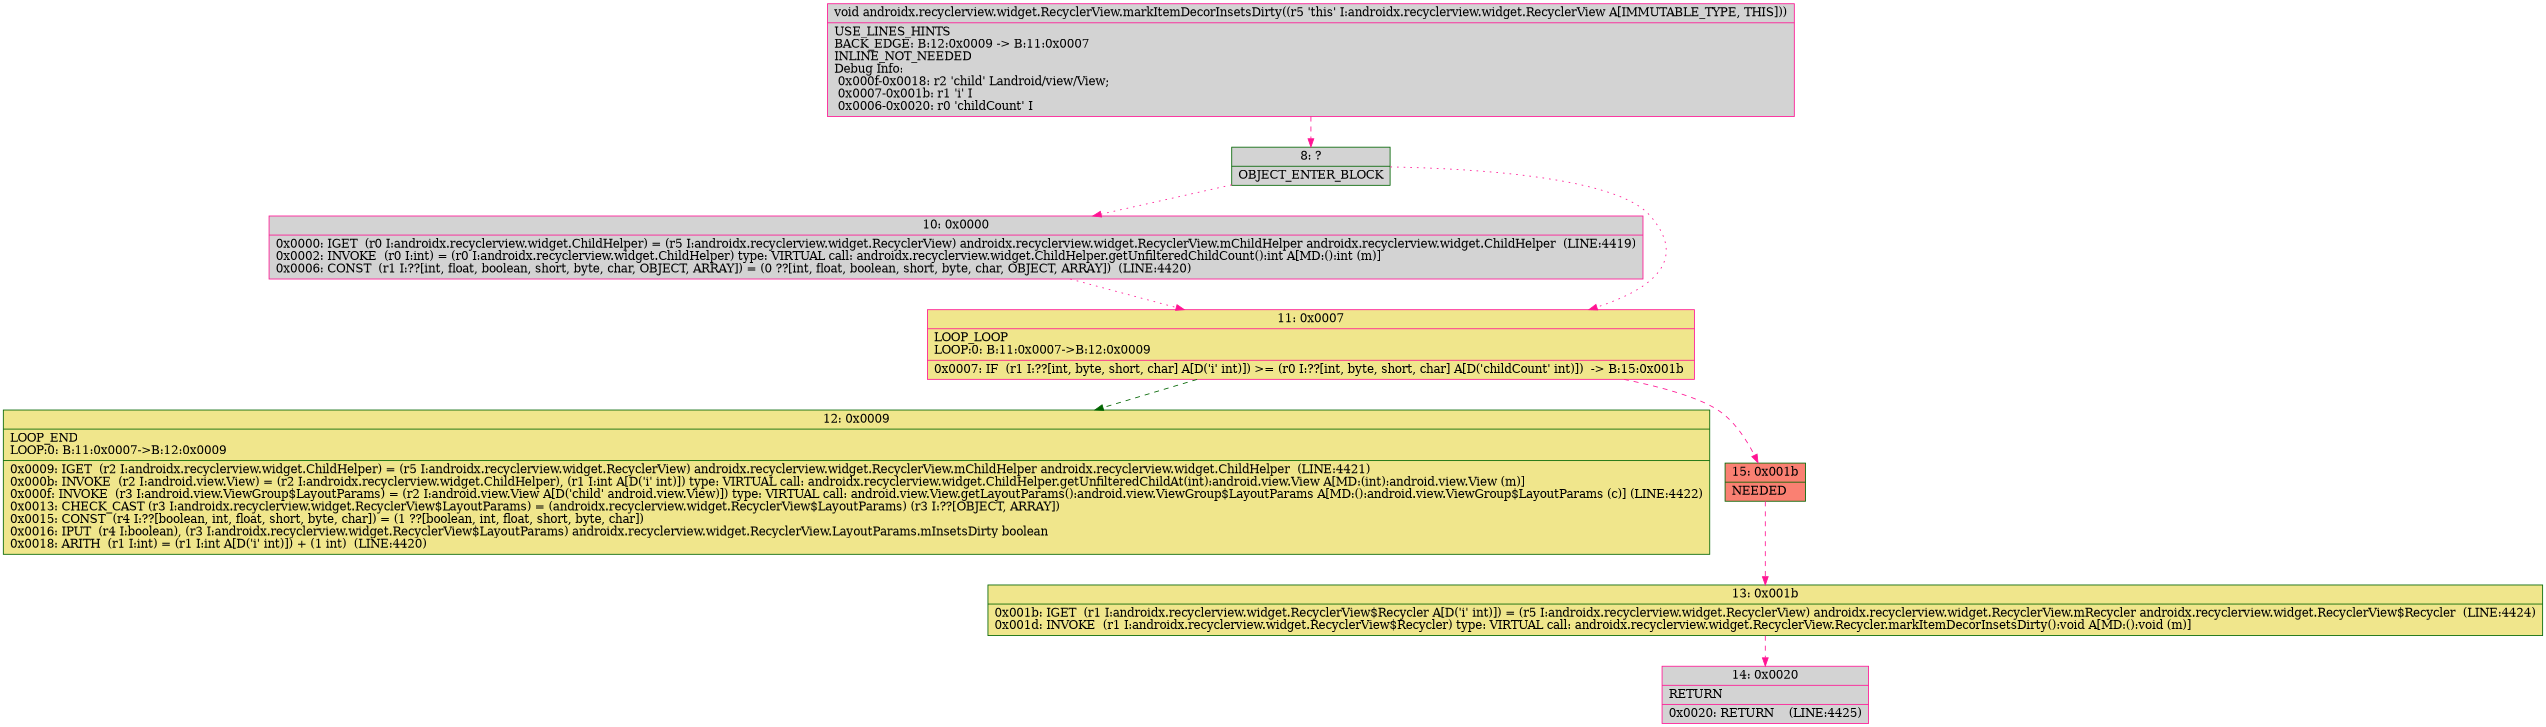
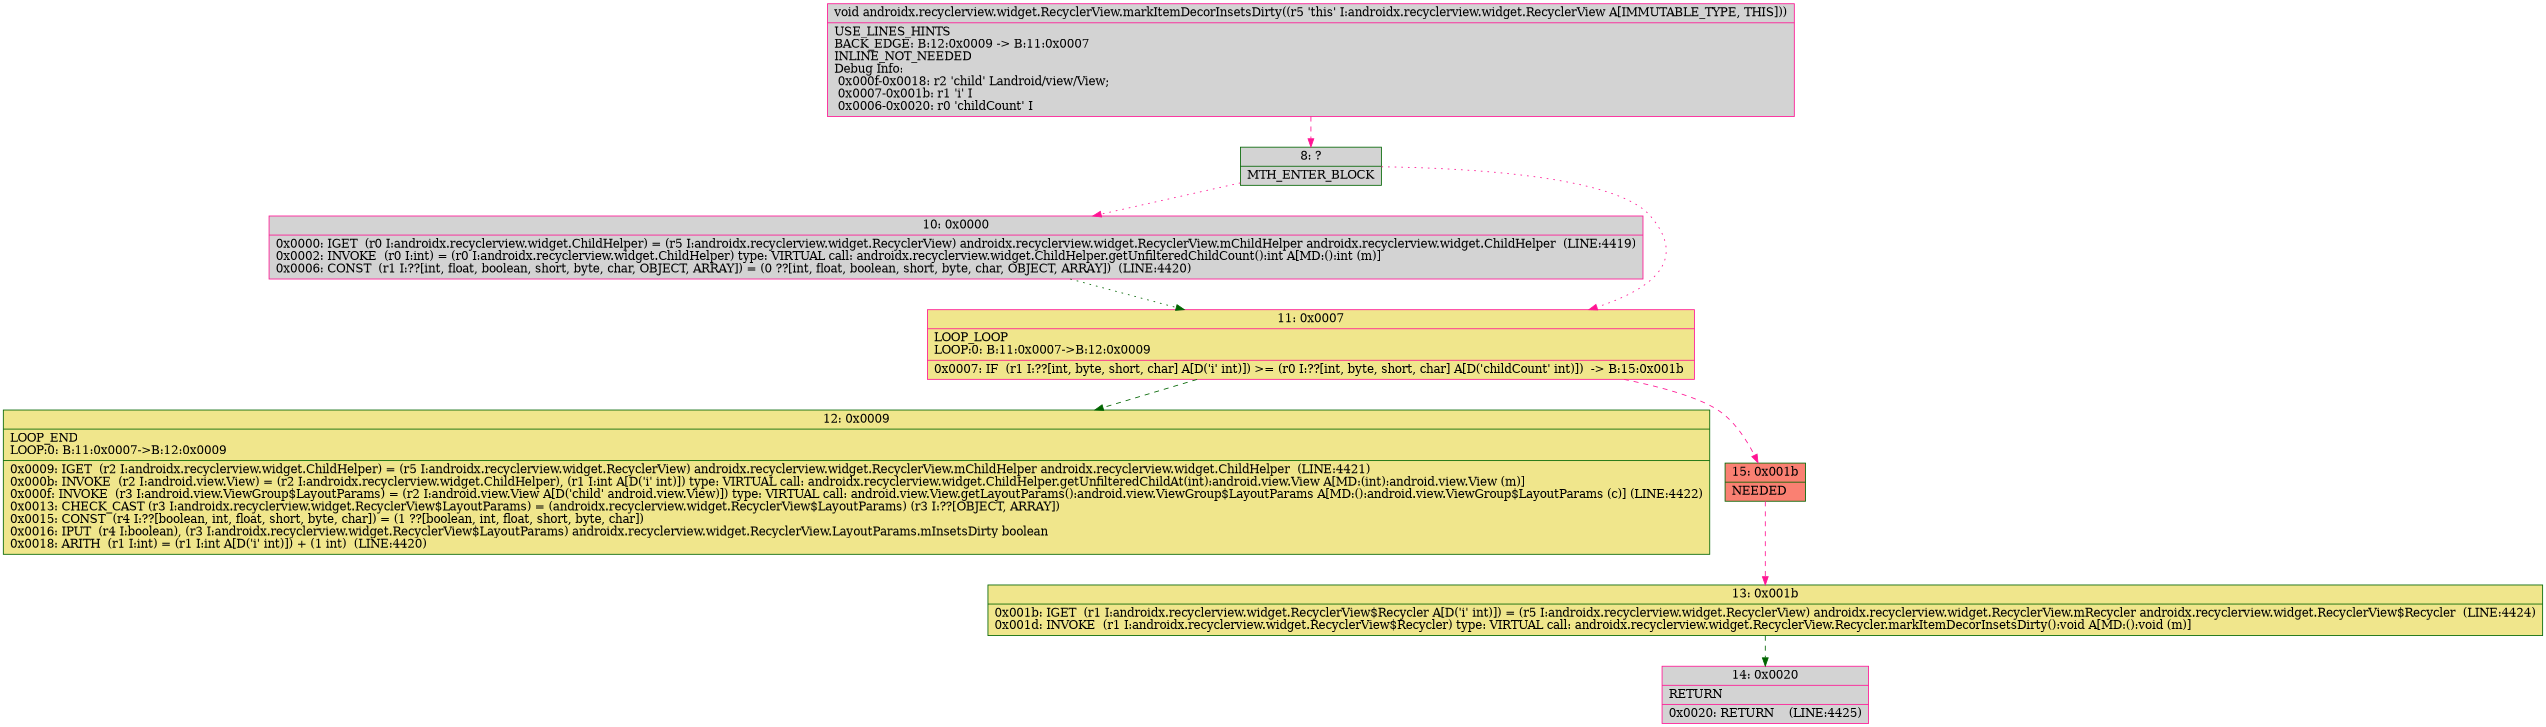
node "8: ?": text "OBJECT_ENTER_BLOCK" -> "MTH_ENTER_BLOCK"
edge "10: 0x0000" -> "11: 0x0007": color deeppink -> darkgreen
edge "13: 0x001b" -> "14: 0x0020": color deeppink -> darkgreen
